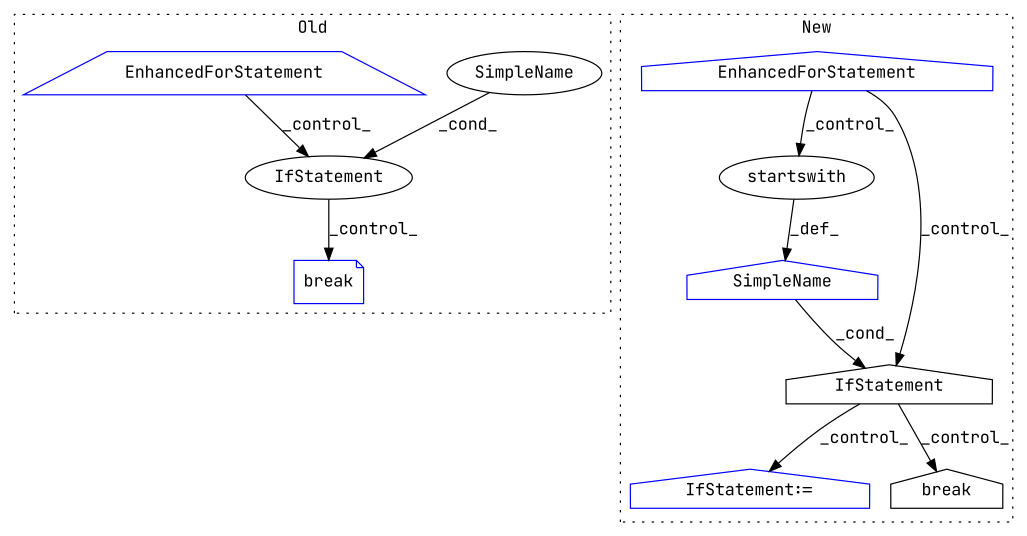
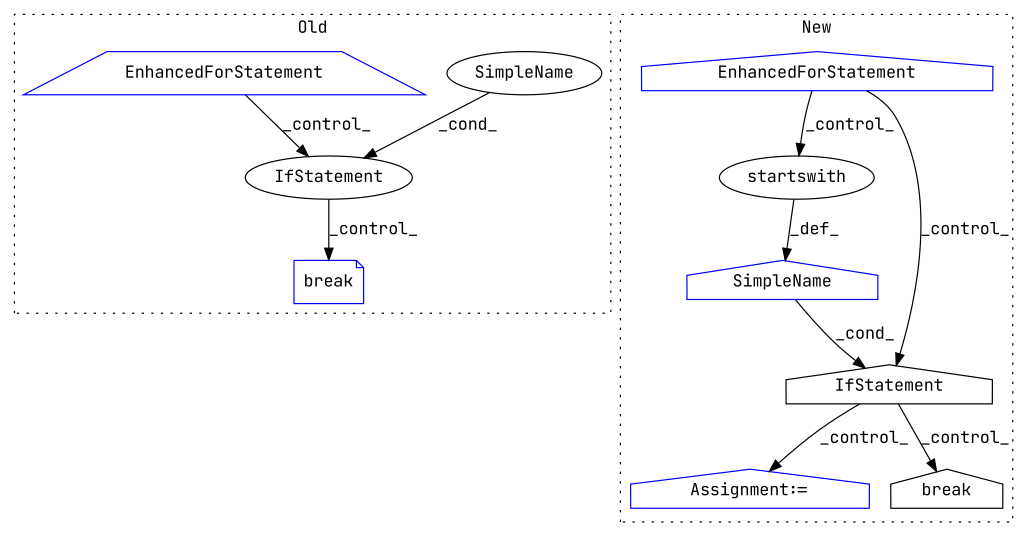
node "IfStatement:=": label "IfStatement:=" -> "Assignment:="
